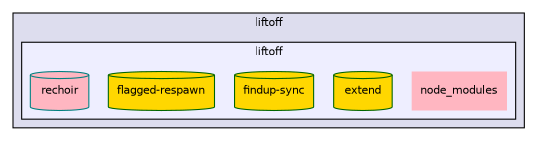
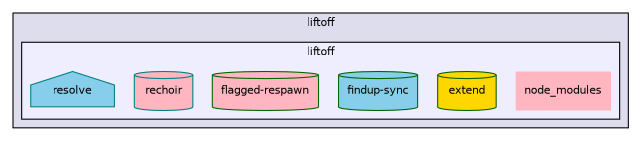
node "resolve": added
node "flagged-respawn": fillcolor gold -> lightpink
node "findup-sync": fillcolor gold -> skyblue
